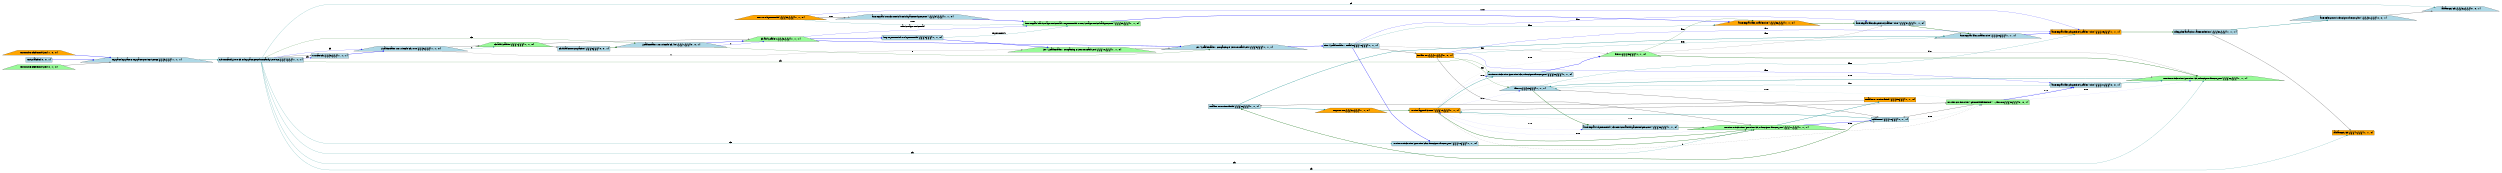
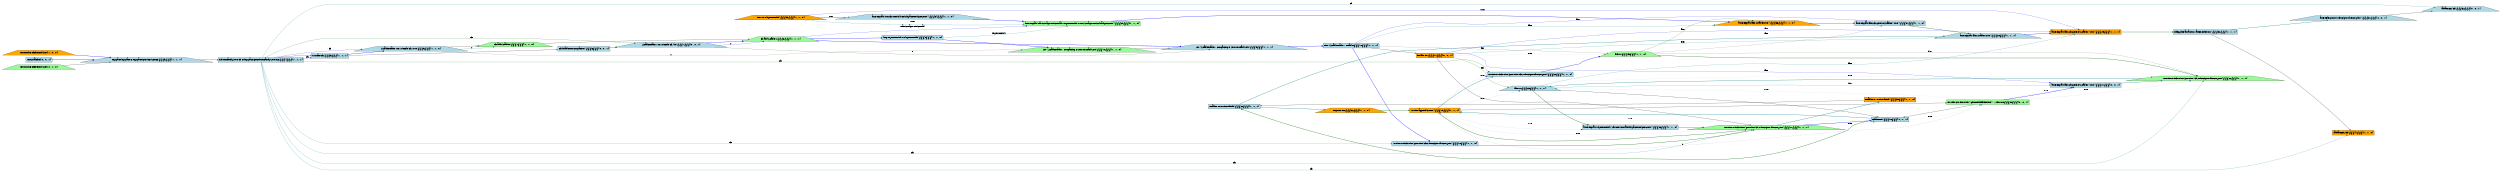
edge "cfs.addSSTable(s)@@@7@@@['1', '1', '0']" -> "cfs.disableAutoCompaction()@@@6@@@['0', '0', '1']": now "truncate(cfs)@@@5@@@['1', '1', '1']" -> "cfs.disableAutoCompaction()@@@6@@@['0', '0', '1']"
edge "rewriter.append(ci.next())@@@19@@@['1', '1', '1']" -> "files++@@@23@@@['1', '1', '0']": now "int files = 1@@@11@@@['0', '0', '1']" -> "files++@@@23@@@['1', '1', '0']"
